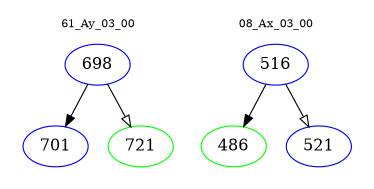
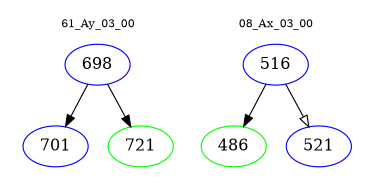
edge "698" -> "721": arrowhead onormal -> normal
